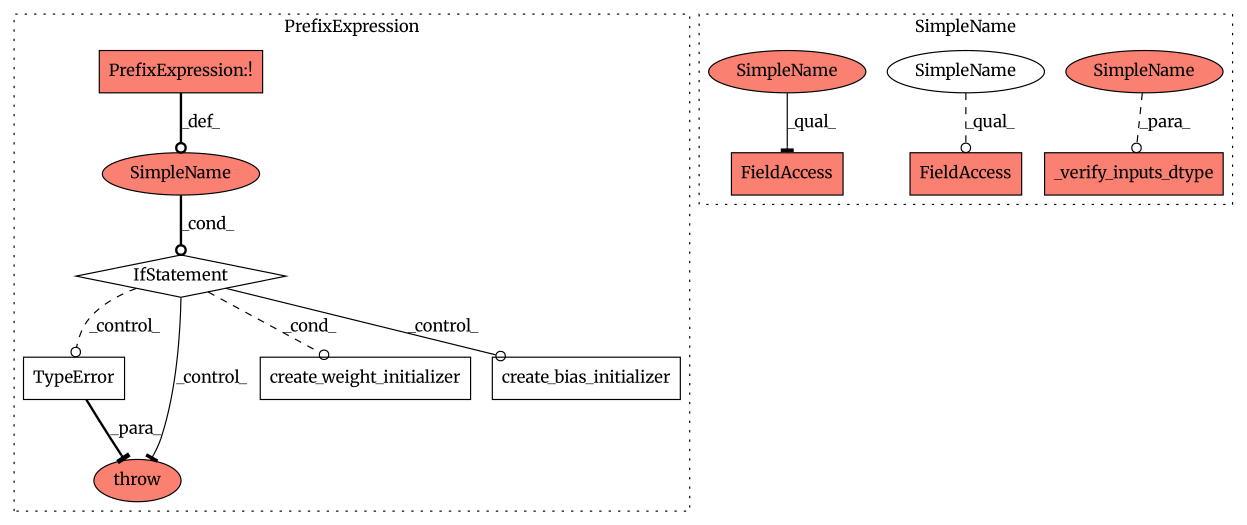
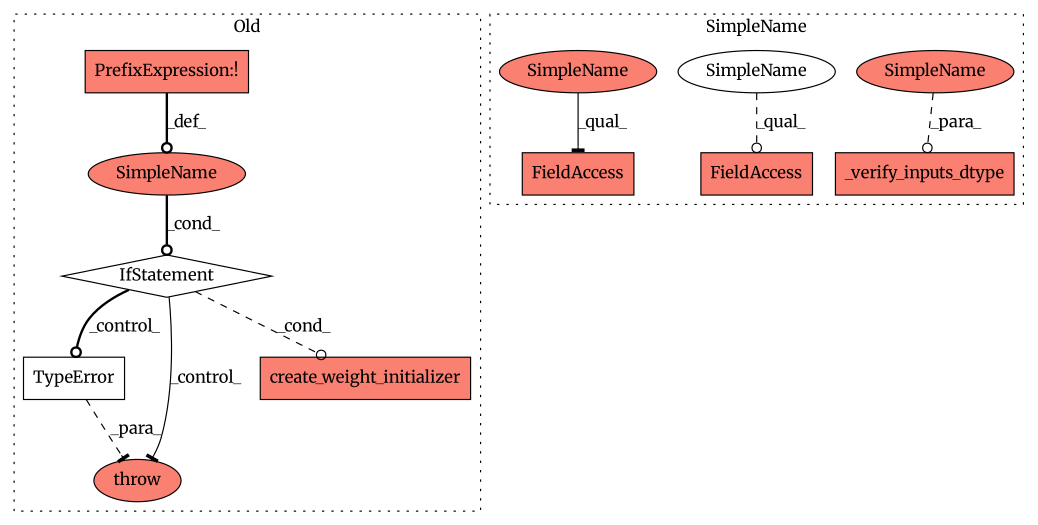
cluster "PrefixExpression": label "PrefixExpression" -> "Old"
edge "IfStatement" -> "TypeError": style dashed -> bold
node "create_weight_initializer": fillcolor white -> salmon
node "create_bias_initializer": removed
edge "TypeError" -> "throw": style bold -> dashed
